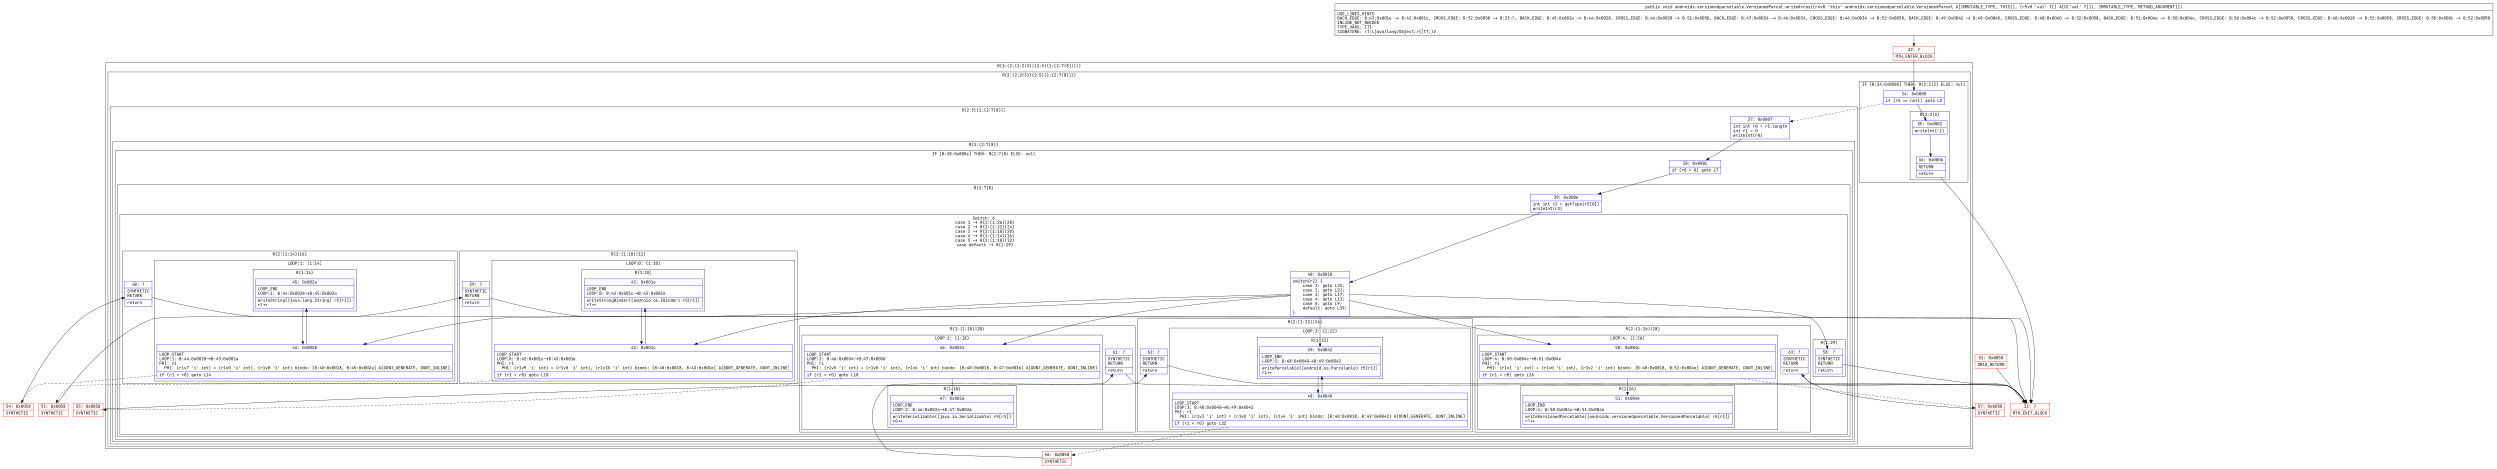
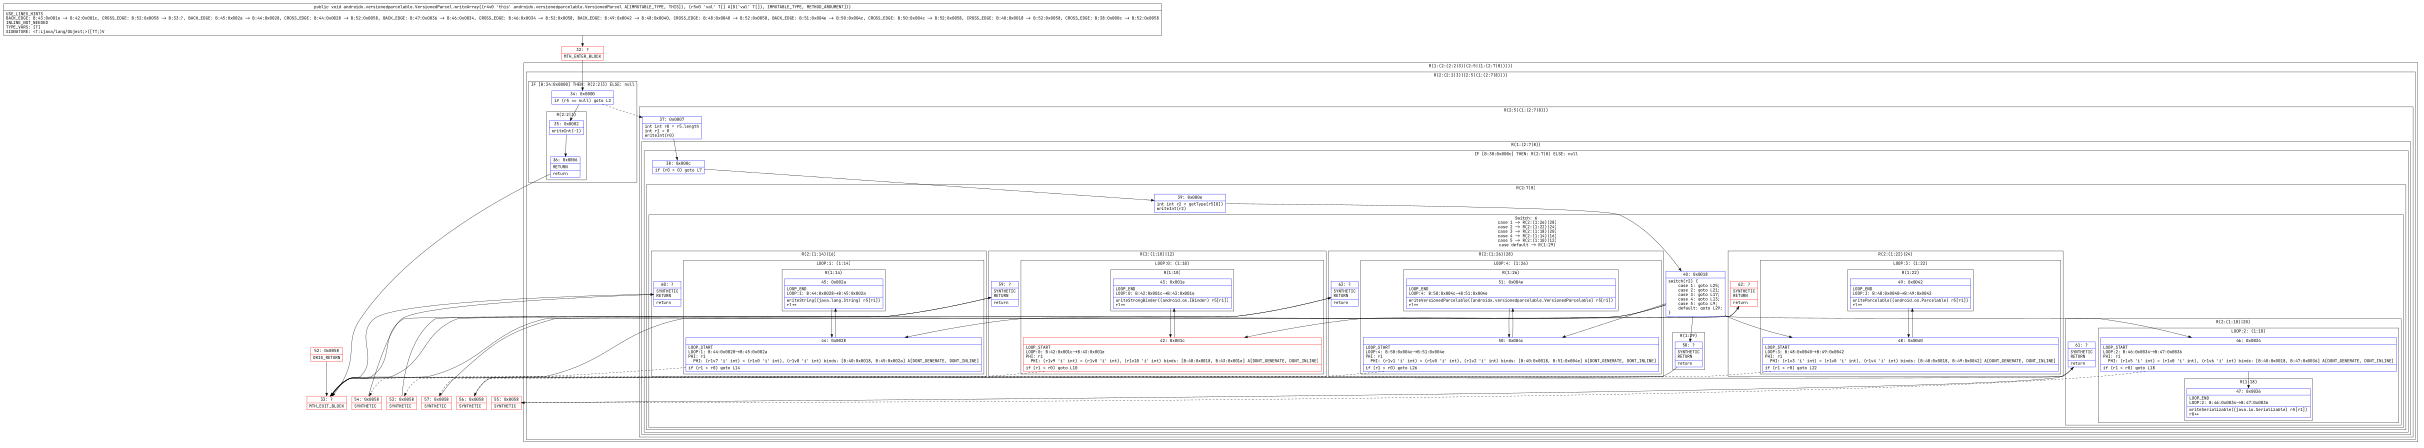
edge "51: 0x004e" -> "50: 0x004c": added
edge "40: 0x0018" -> "49: 0x0042": now "40: 0x0018" -> "48: 0x0040"
node "42: 0x001c": color blue -> red
node "62: ?": color blue -> red
